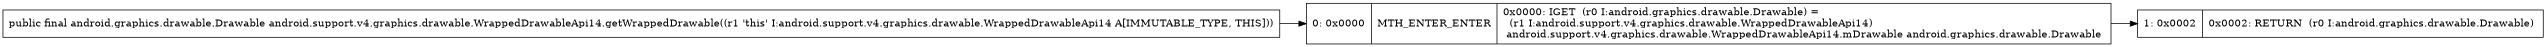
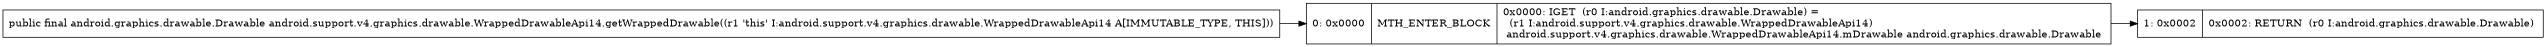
node "0: 0x0000": text "MTH_ENTER_ENTER" -> "MTH_ENTER_BLOCK"
